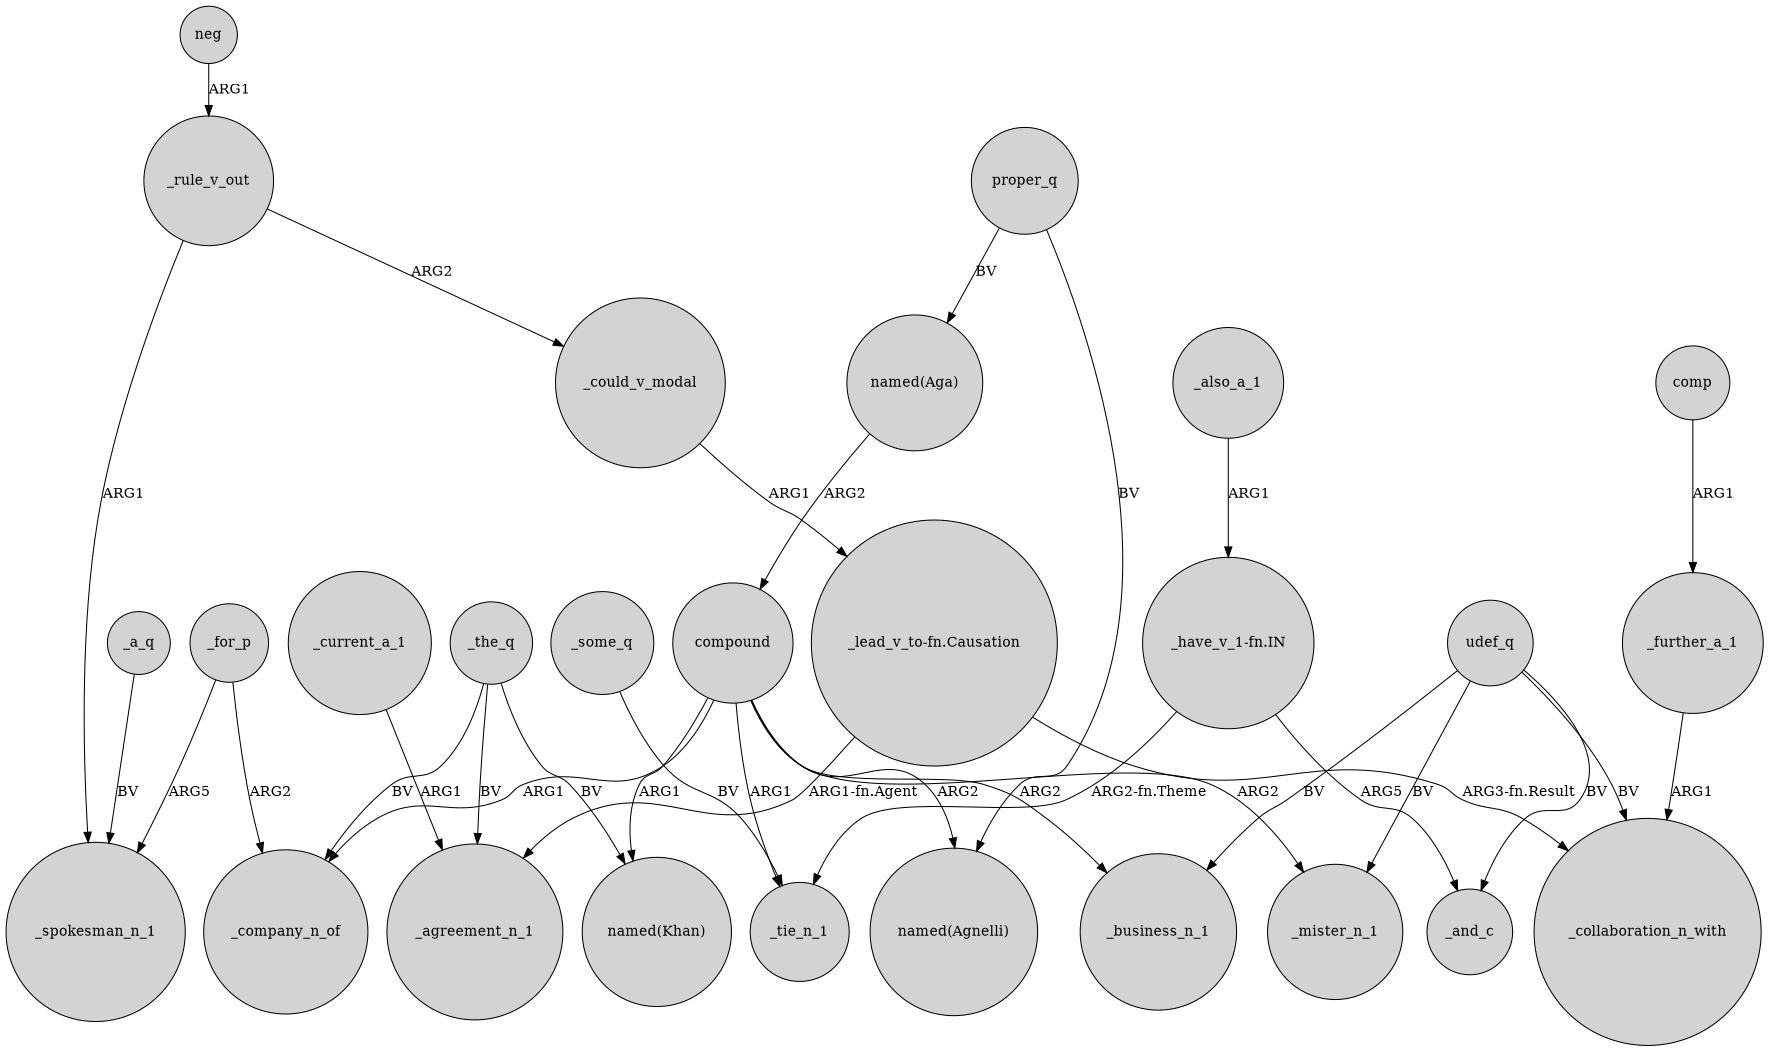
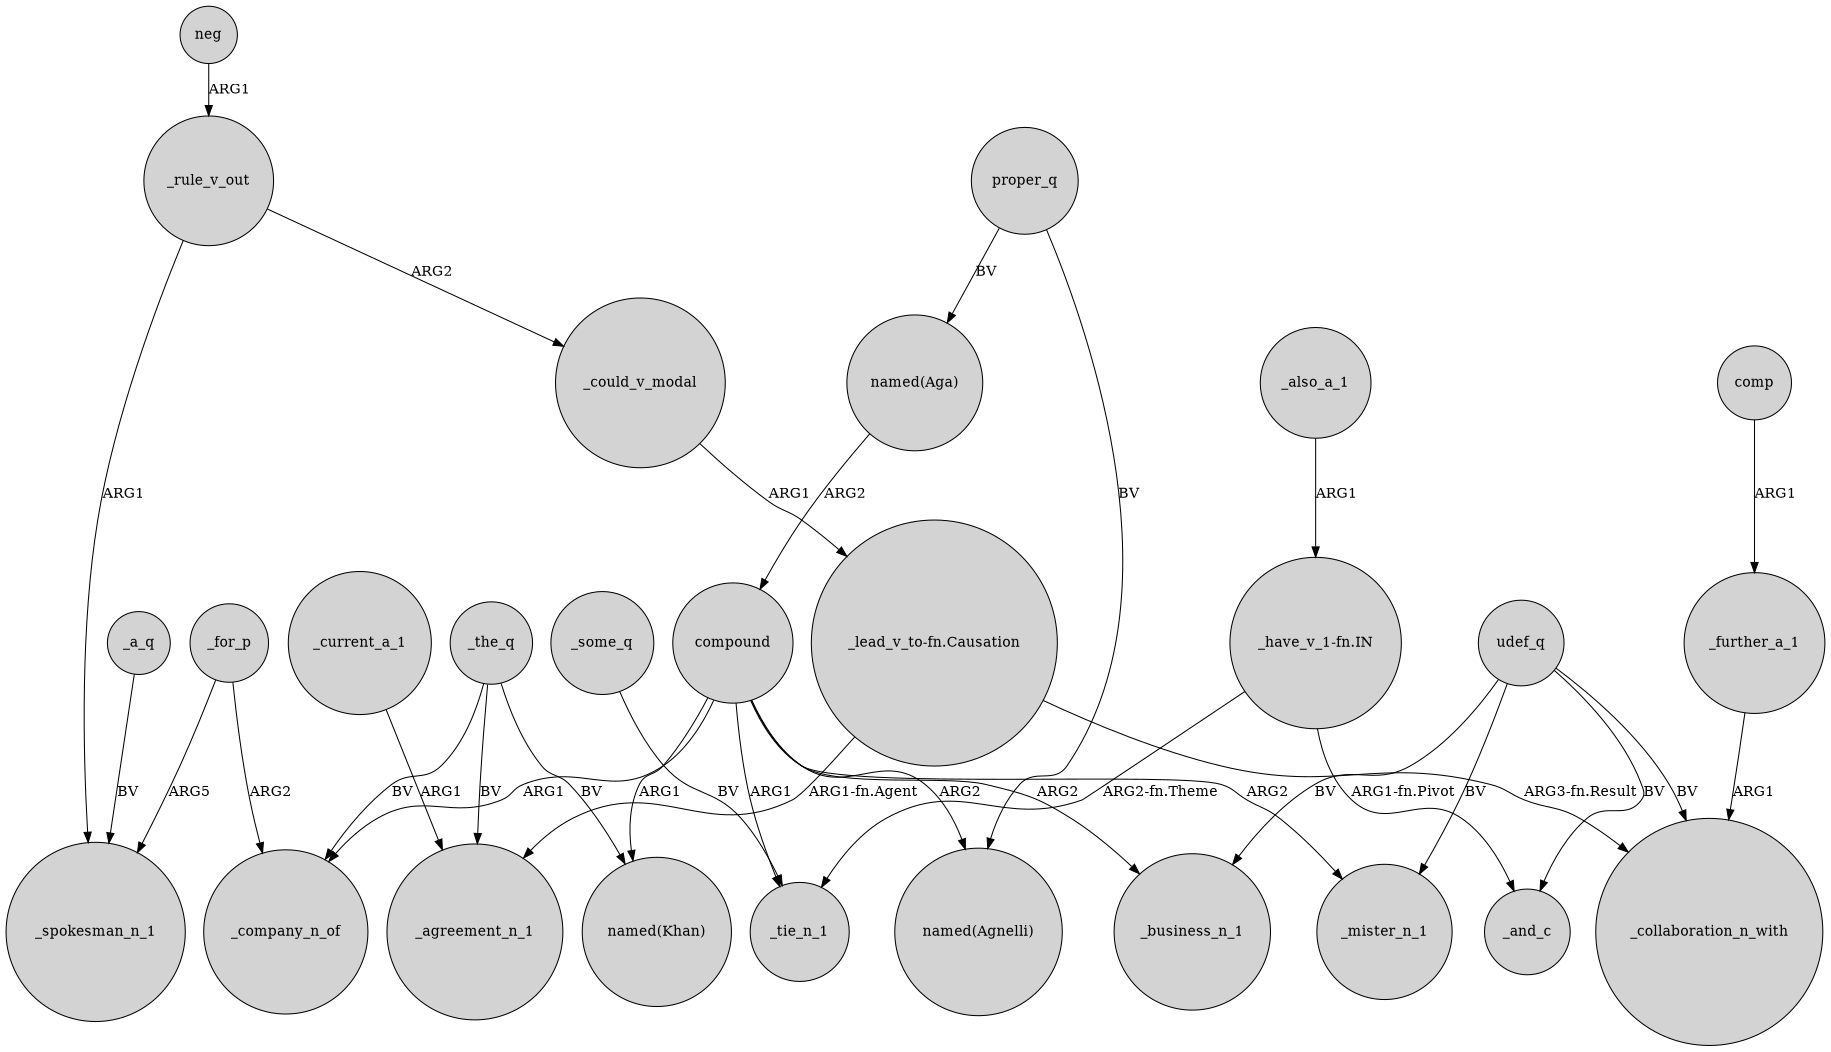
edge "_have_v_1-fn.IN" -> "_and_c": label "ARG5" -> "ARG1-fn.Pivot"
